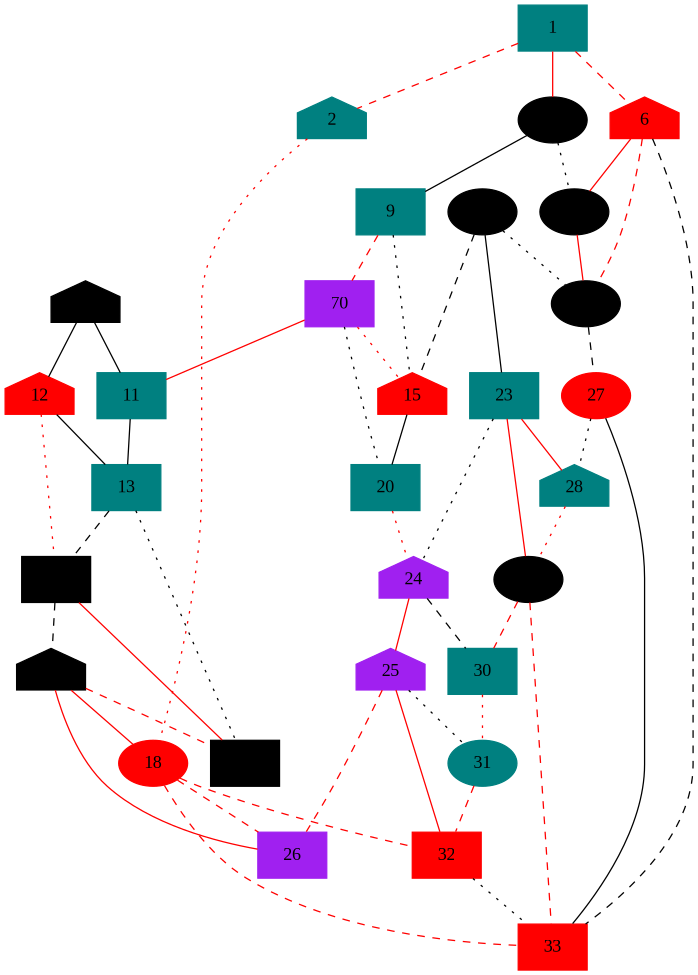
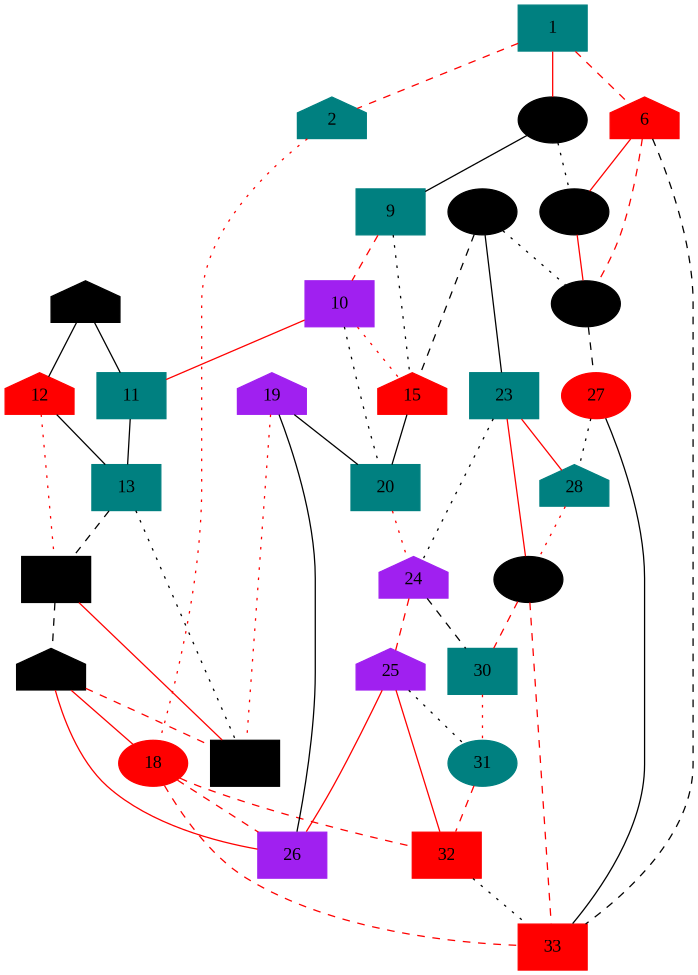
node "70": label "70" -> "10"
node "19": added
edge "24" -- "25": style solid -> dashed
edge "25" -- "26": style dashed -> solid
